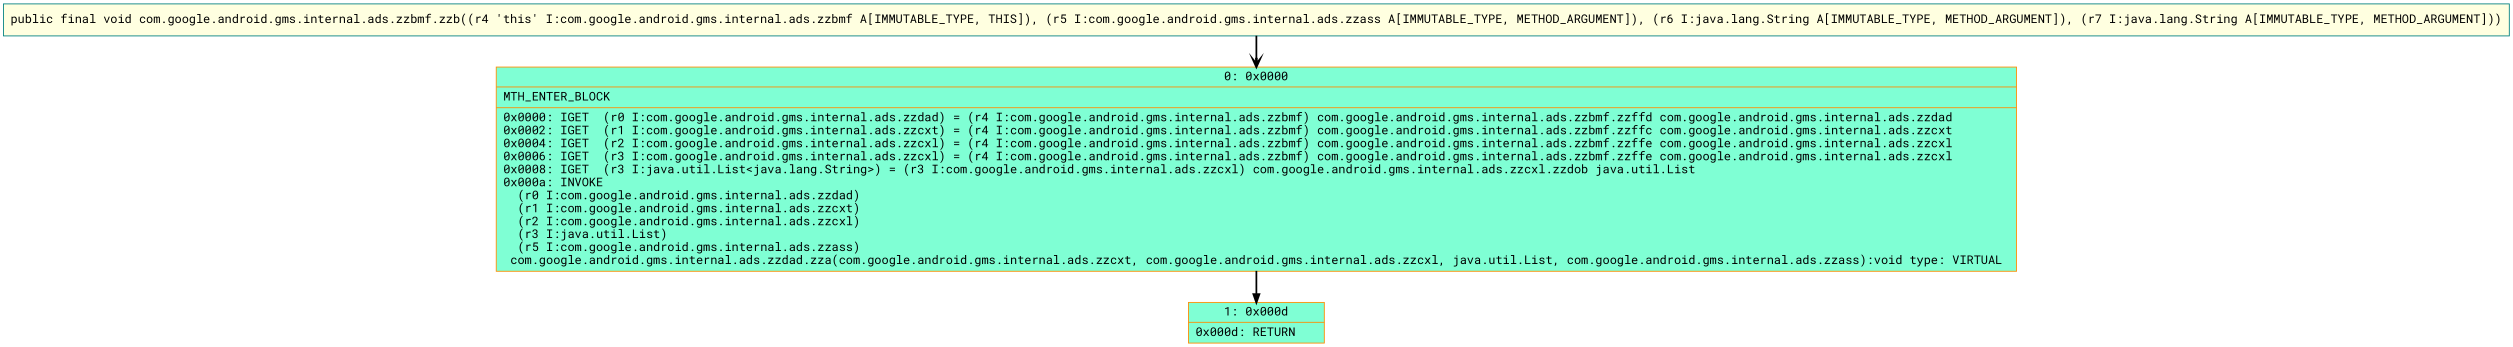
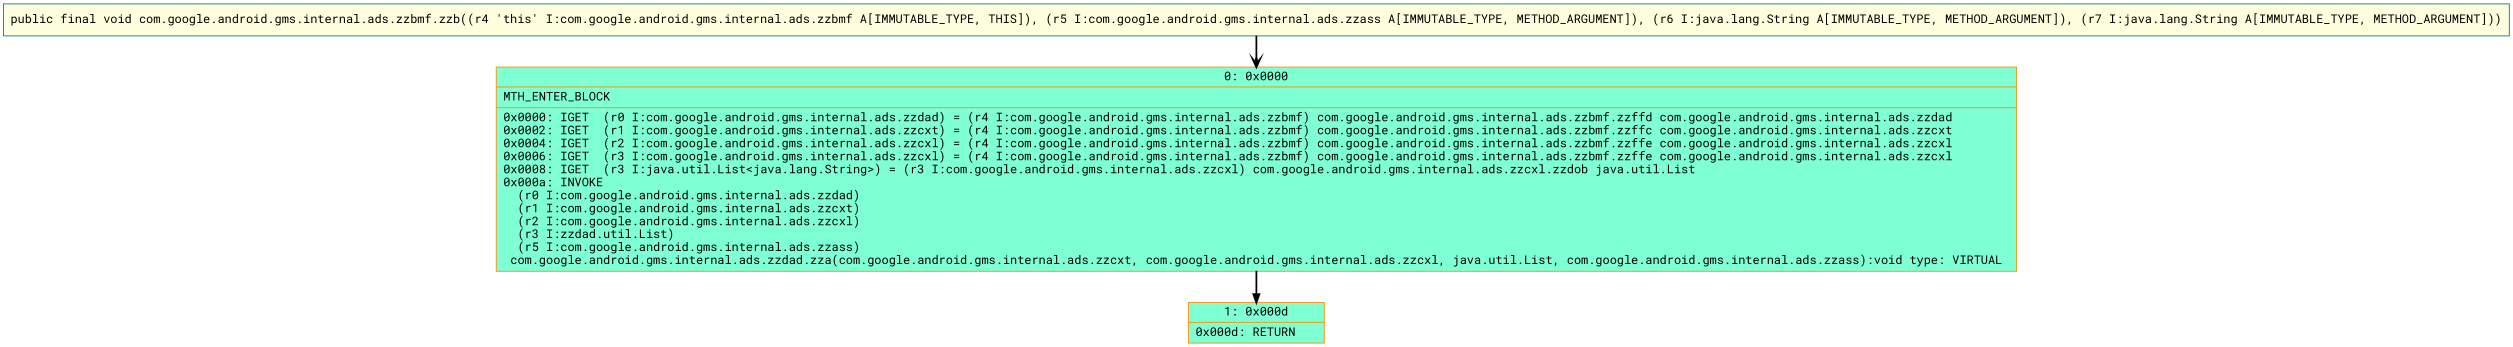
node "0: 0x0000": text "(r3 I:java.util.List)" -> "(r3 I:zzdad.util.List)"
